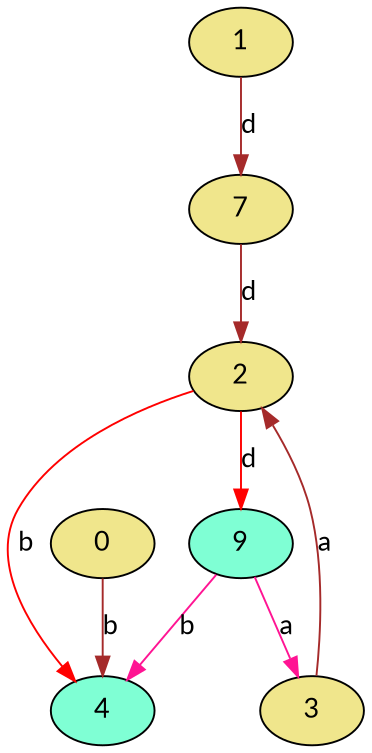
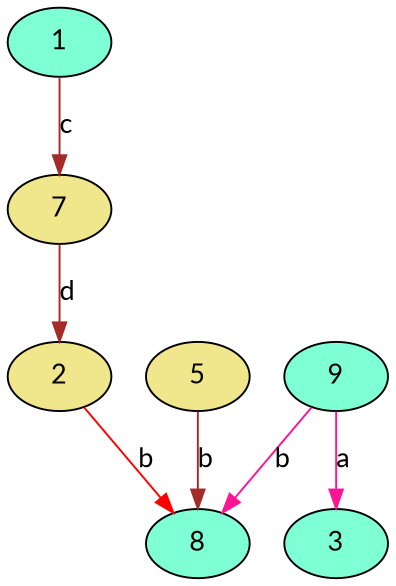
node "1": fillcolor khaki -> aquamarine
edge "1" -> "7": label "d" -> "c"
edge "2" -> "9": removed, label "d"
node "0": label "0" -> "5"
edge "3" -> "2": removed, label "a"
node "4": label "4" -> "8"
node "3": fillcolor khaki -> aquamarine
